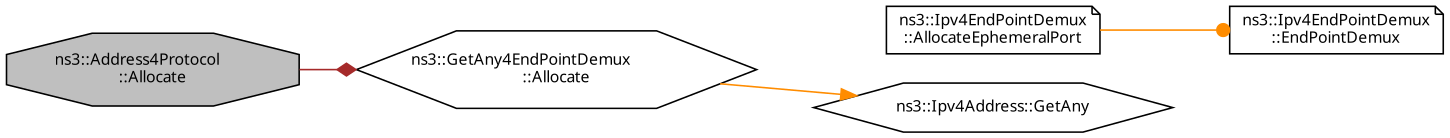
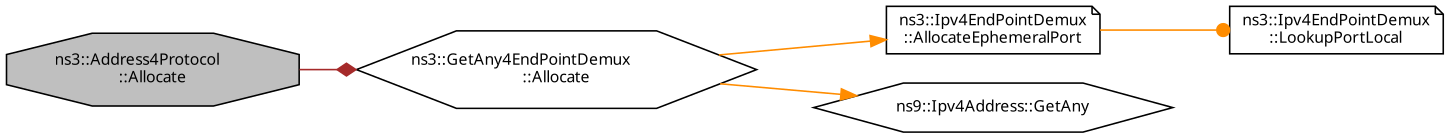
node "ns3::Ipv4EndPointDemux ::EndPointDemux": label "ns3::Ipv4EndPointDemux ::EndPointDemux" -> "ns3::Ipv4EndPointDemux ::LookupPortLocal"
edge "ns3::GetAny4EndPointDemux ::Allocate" -> "ns3::Ipv4EndPointDemux ::AllocateEphemeralPort": added
node "ns3::Ipv4Address::GetAny": label "ns3::Ipv4Address::GetAny" -> "ns9::Ipv4Address::GetAny"
